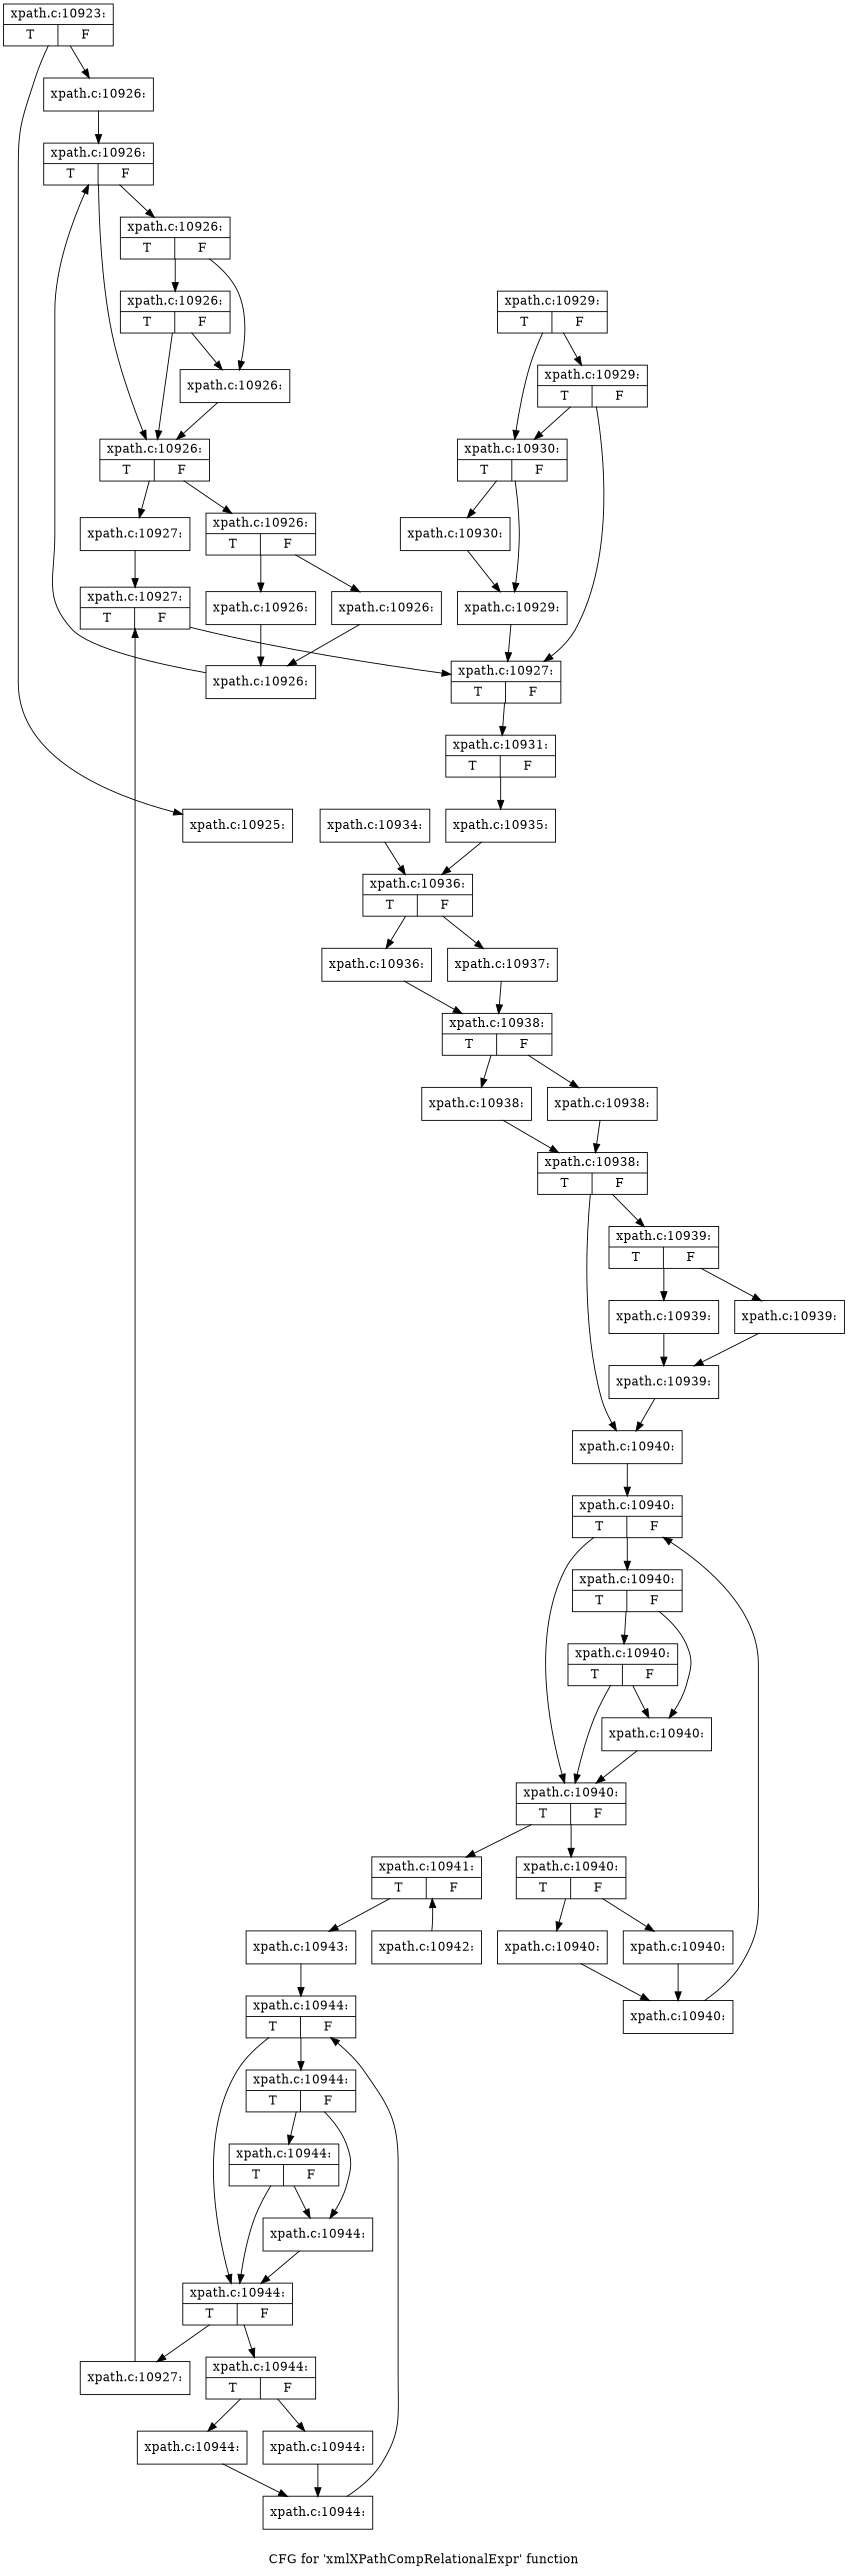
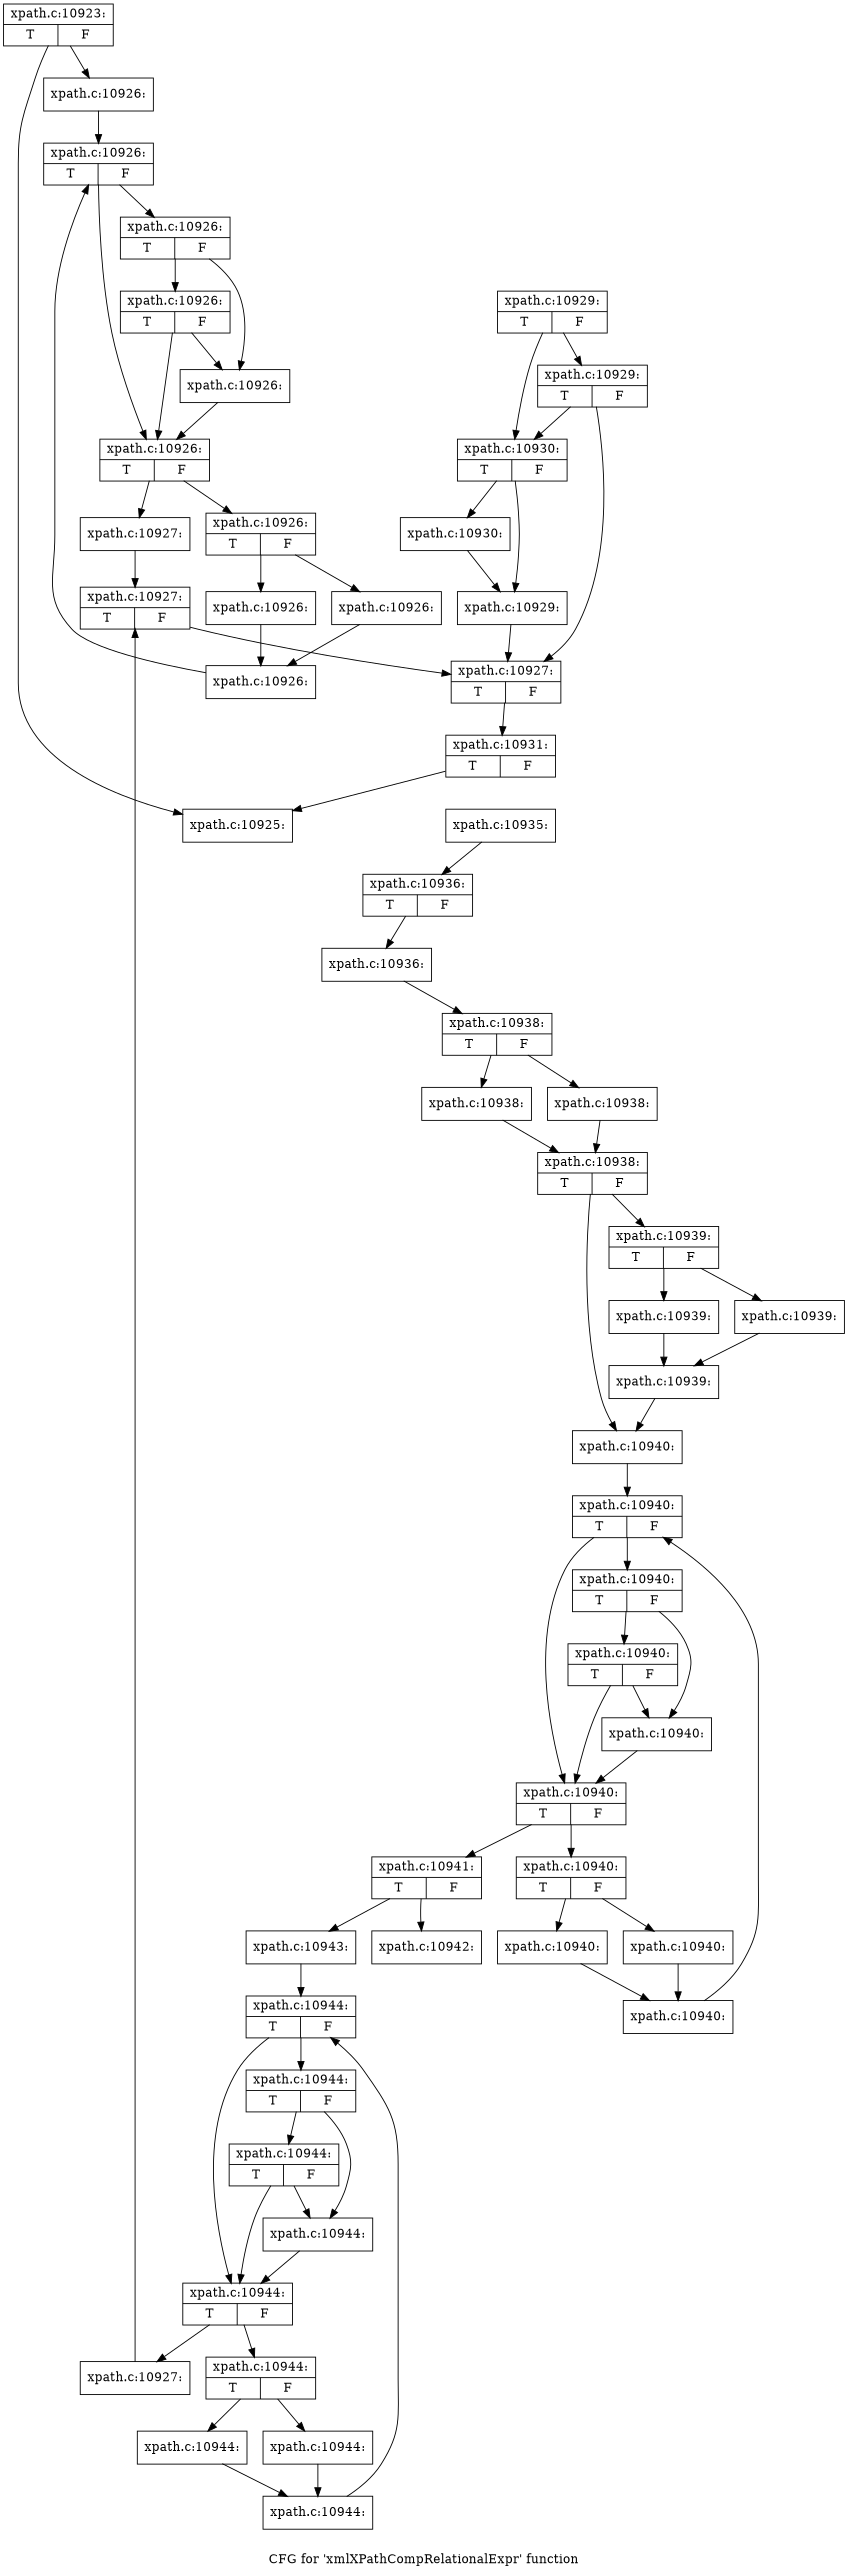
edge "xpath.c:10931:" -> "xpath.c:10935:": now "xpath.c:10931:" -> "xpath.c:10925:"
node "xpath.c:10934:": removed
node "xpath.c:10937:": removed
edge "xpath.c:10942:" -> "xpath.c:10941:": reversed
